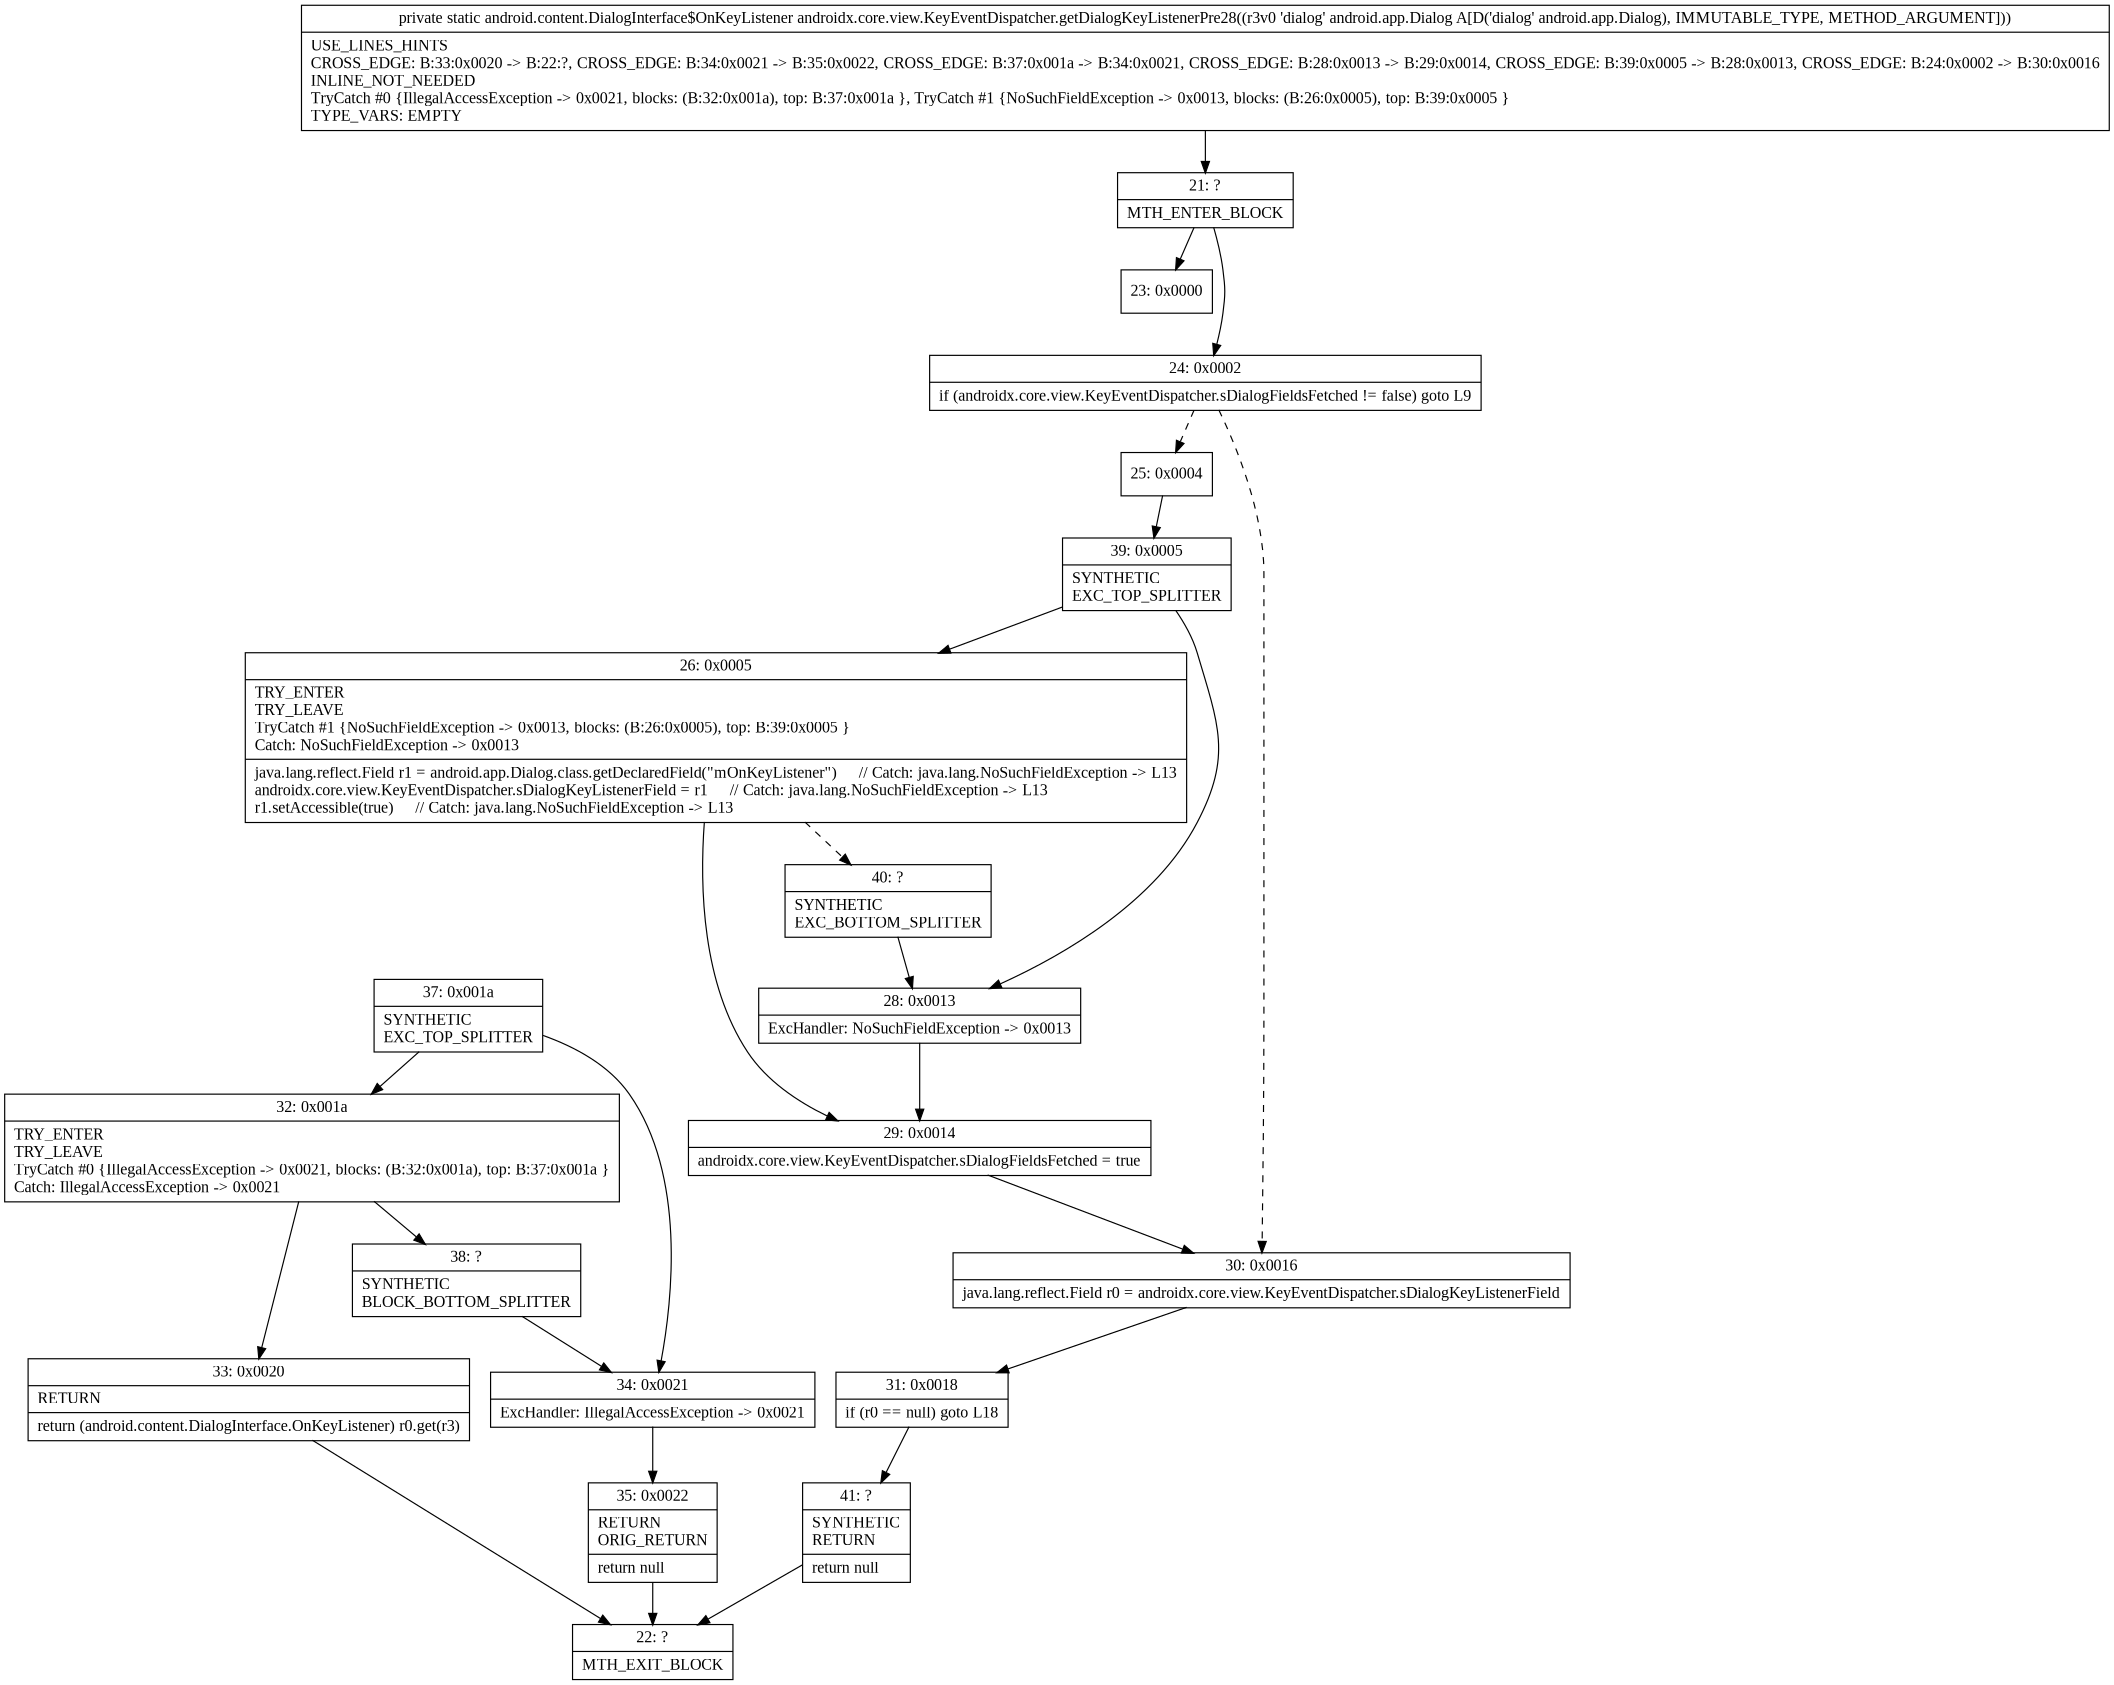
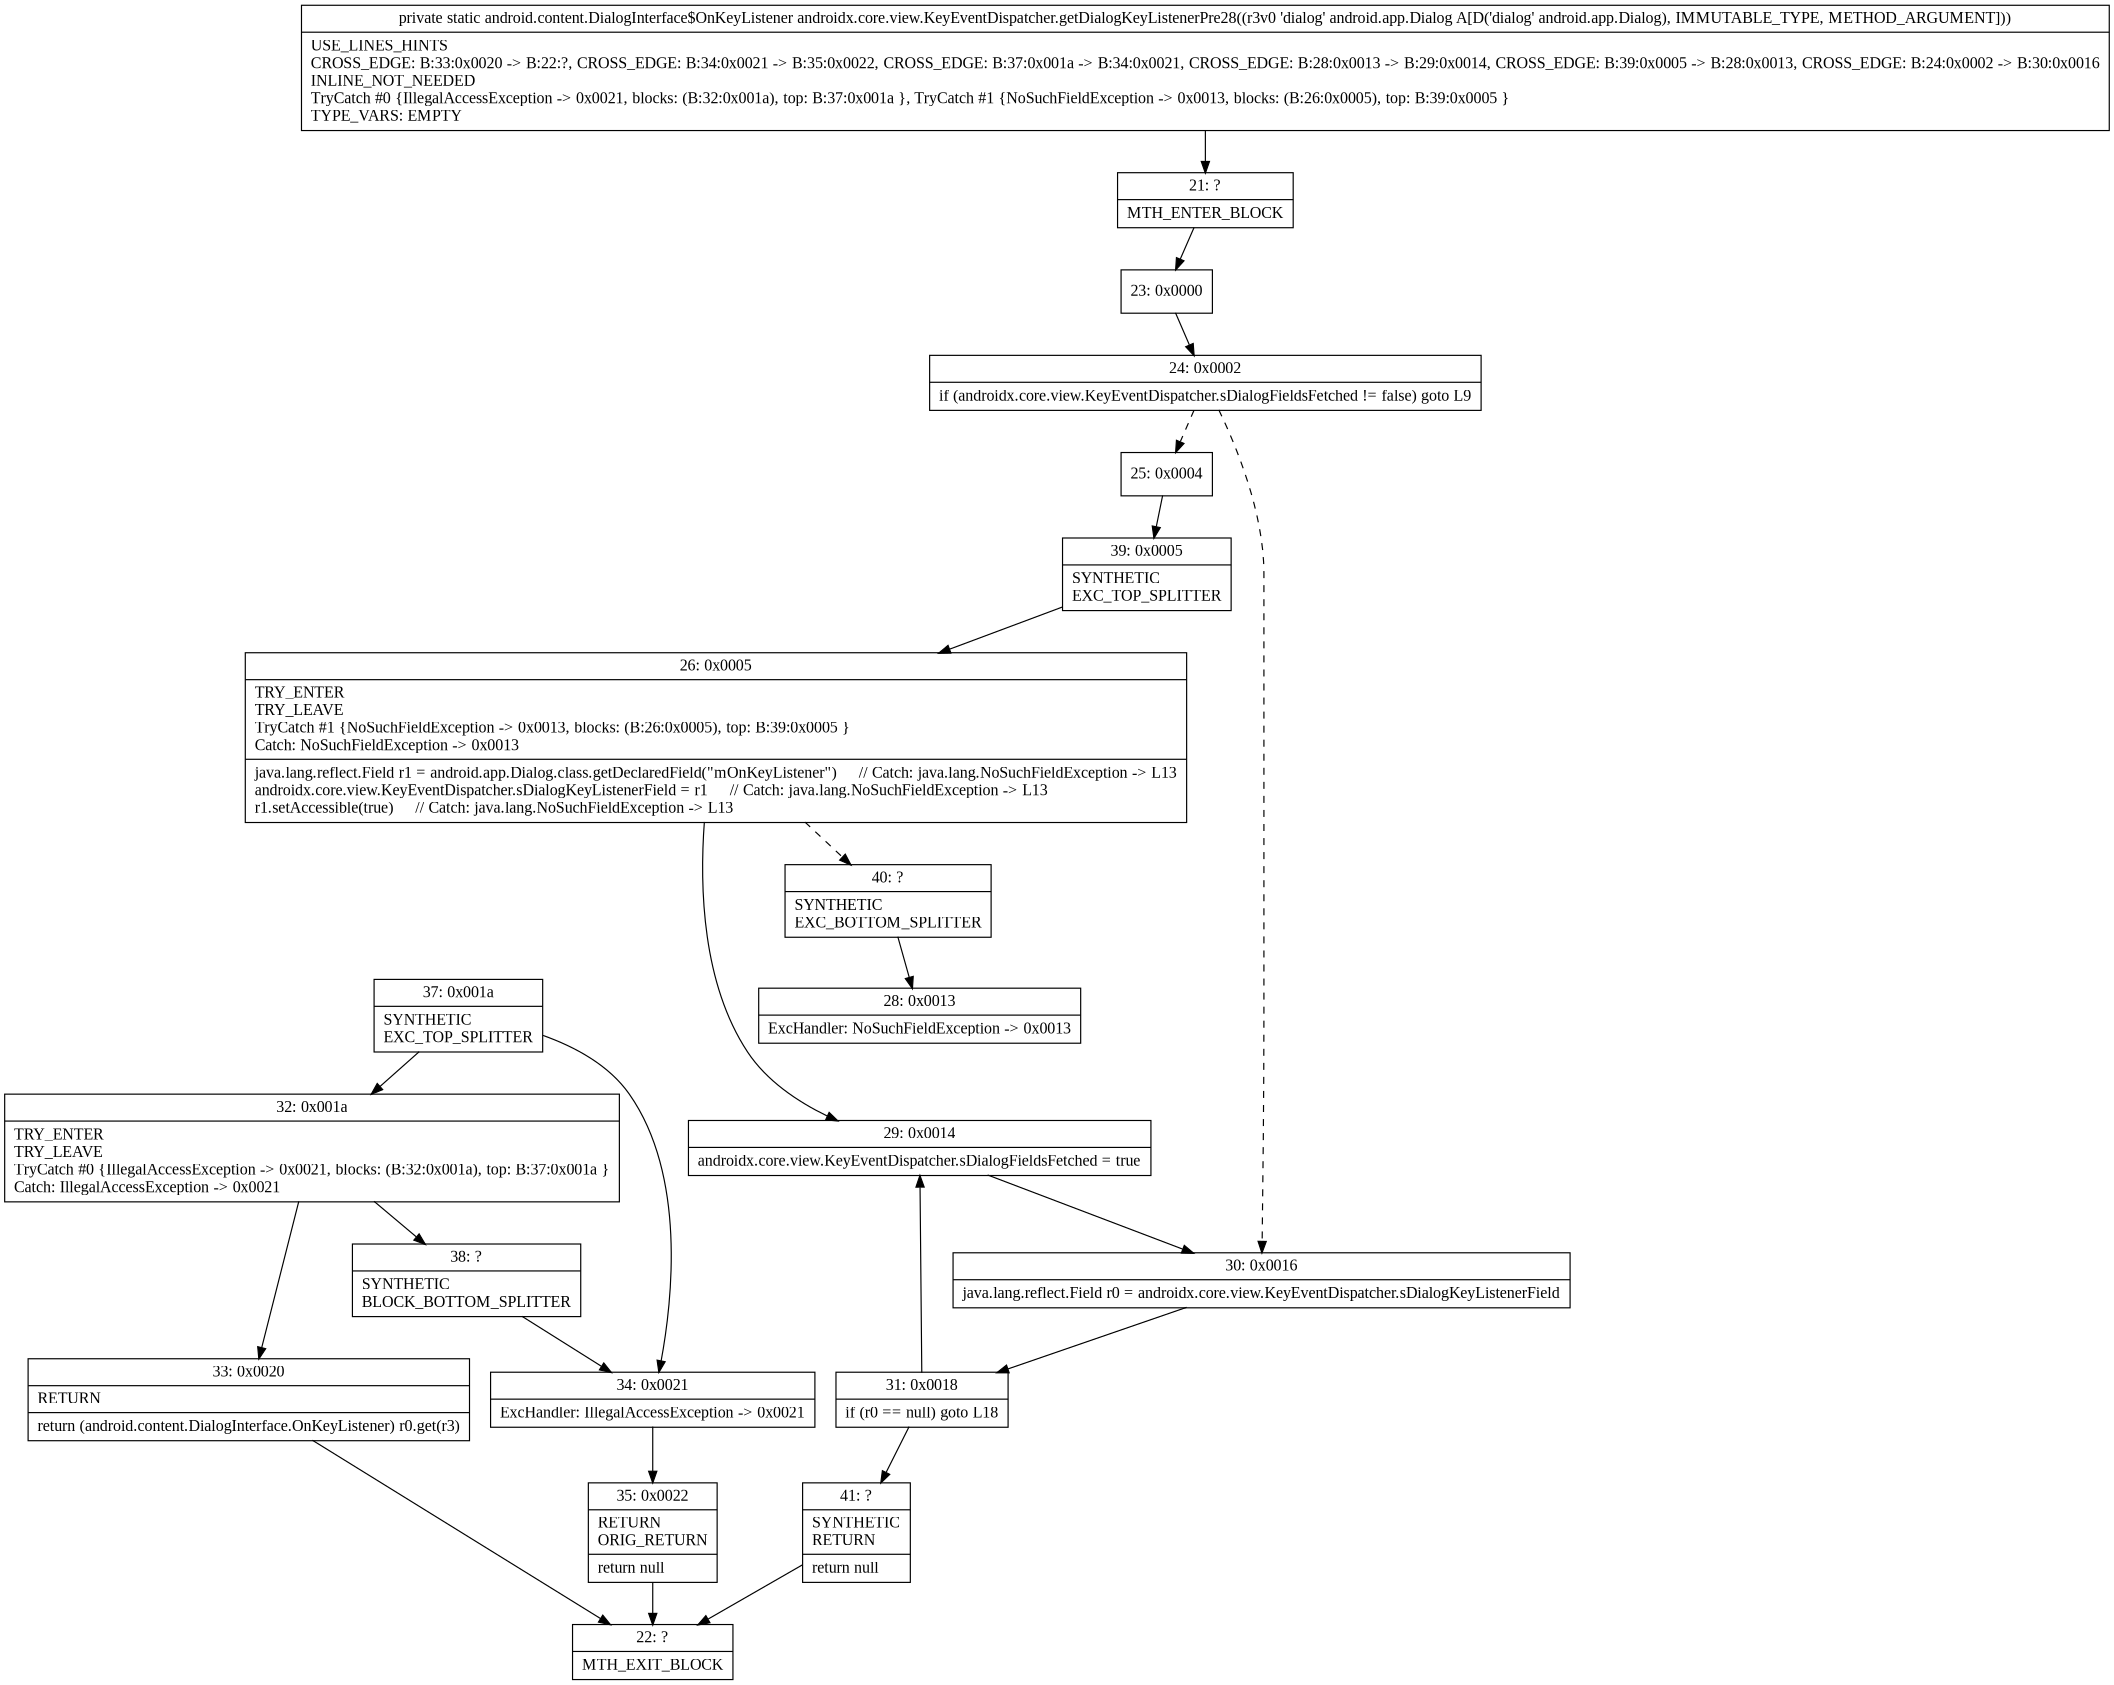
edge "21: ?" -> "24: 0x0002": now "23: 0x0000" -> "24: 0x0002"
edge "39: 0x0005" -> "28: 0x0013": removed
edge "28: 0x0013" -> "29: 0x0014": now "31: 0x0018" -> "29: 0x0014"
